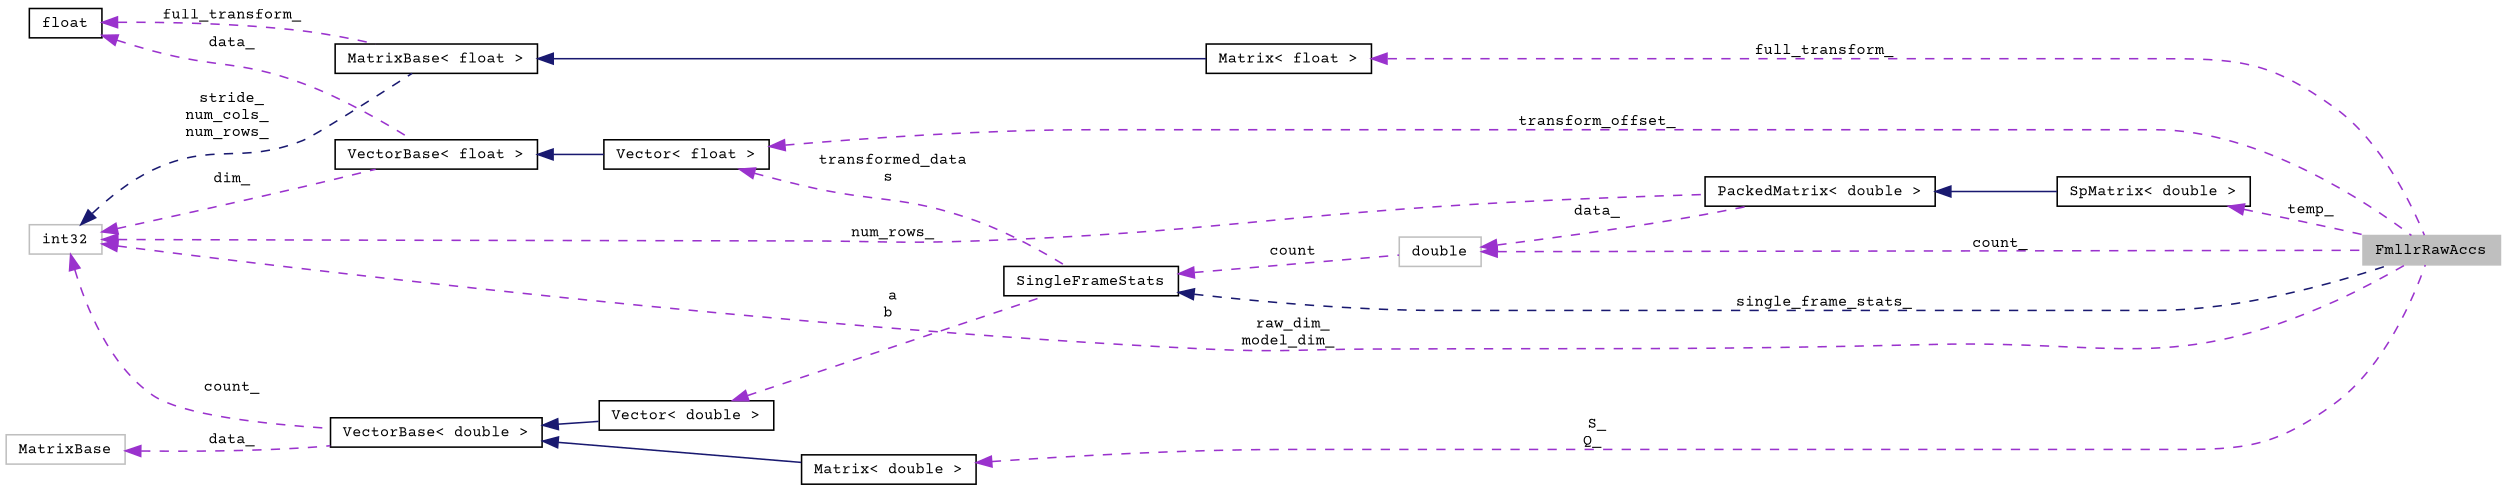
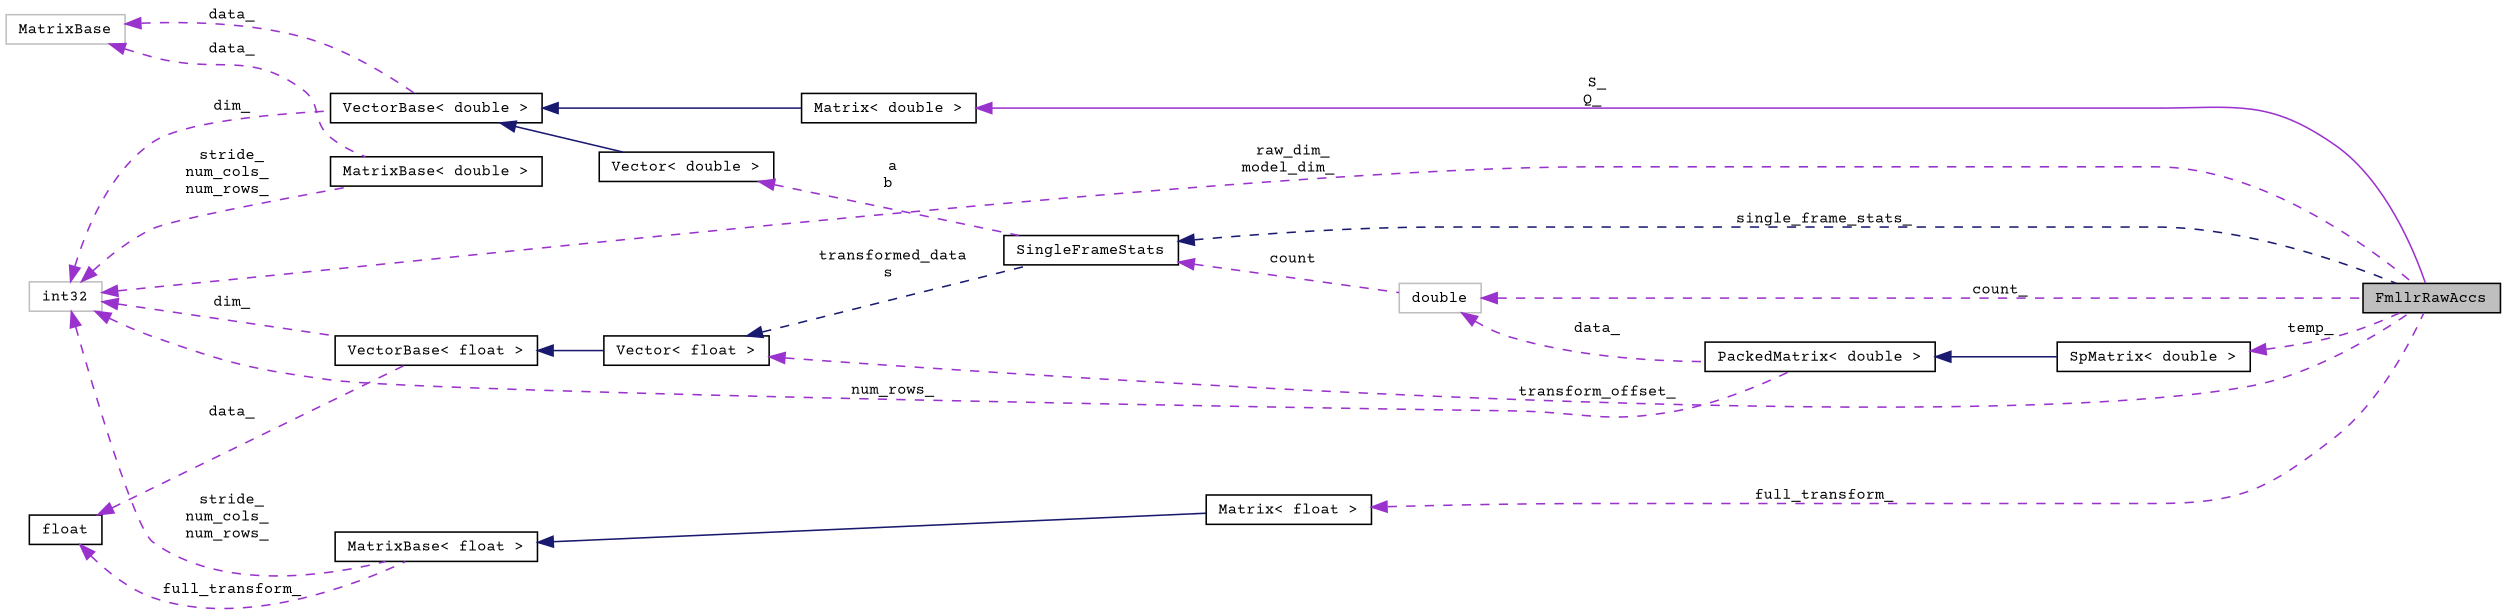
edge "MatrixBase< float >" -> "int32": color midnightblue -> darkorchid3
node "MatrixBase< double >": added
edge "SingleFrameStats" -> "Vector< float >": color darkorchid3 -> midnightblue
node "FmllrRawAccs": color grey75 -> black
edge "VectorBase< double >" -> "int32": label " count_" -> " dim_"
edge "FmllrRawAccs" -> "Matrix< double >": style dashed -> solid
